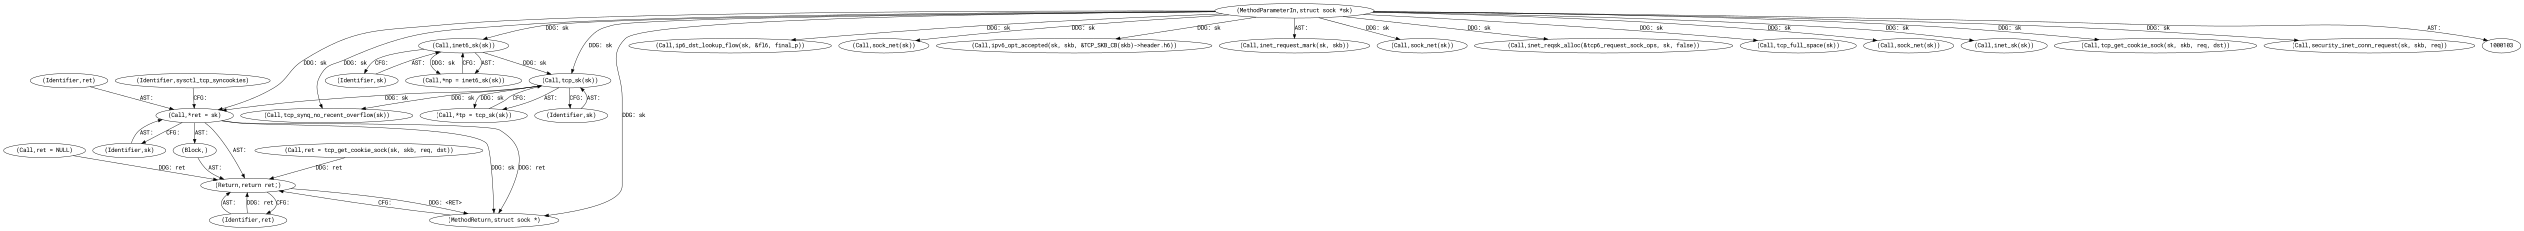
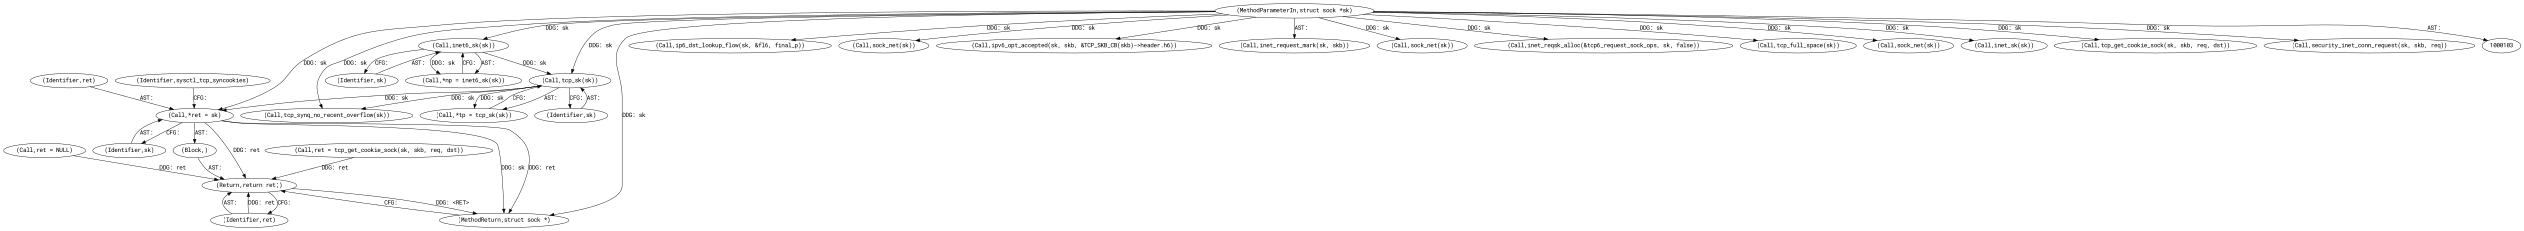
edge "(Call,*ret = sk)" -> "(Return,return ret;)": label "AST: " -> "DDG: ret"
